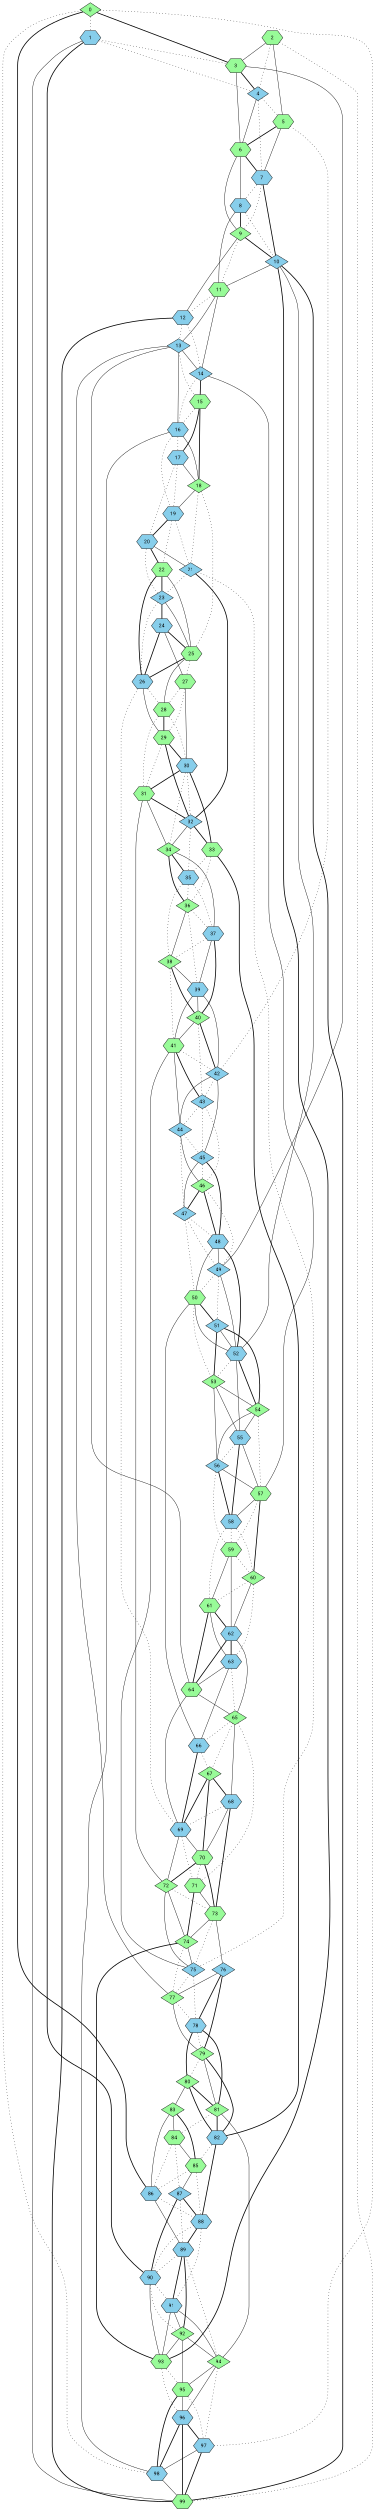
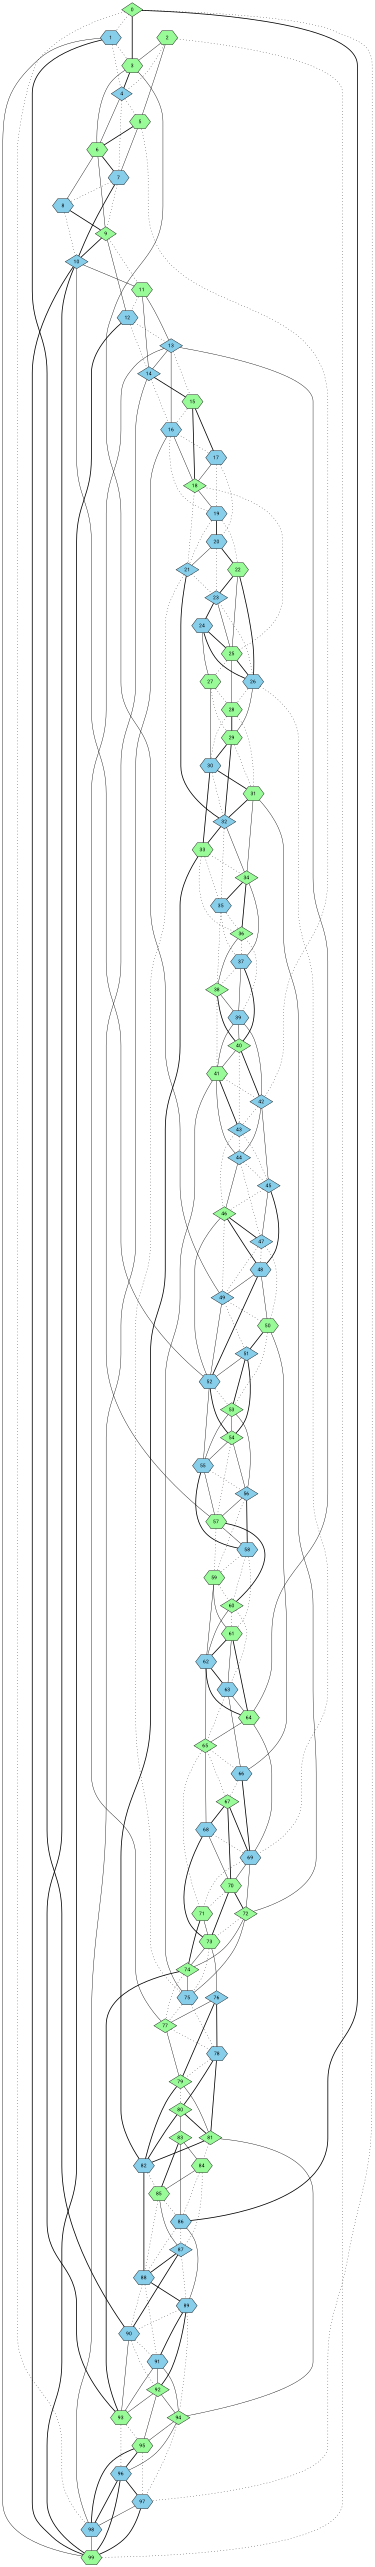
edge "8" -- "11": removed
edge "30" -- "34": now "33" -- "34"
edge "50" -- "52": now "46" -- "52"
node "75": shape diamond -> hexagon
edge "86" -- "87": added
edge "95" -- "96": style solid -> bold
